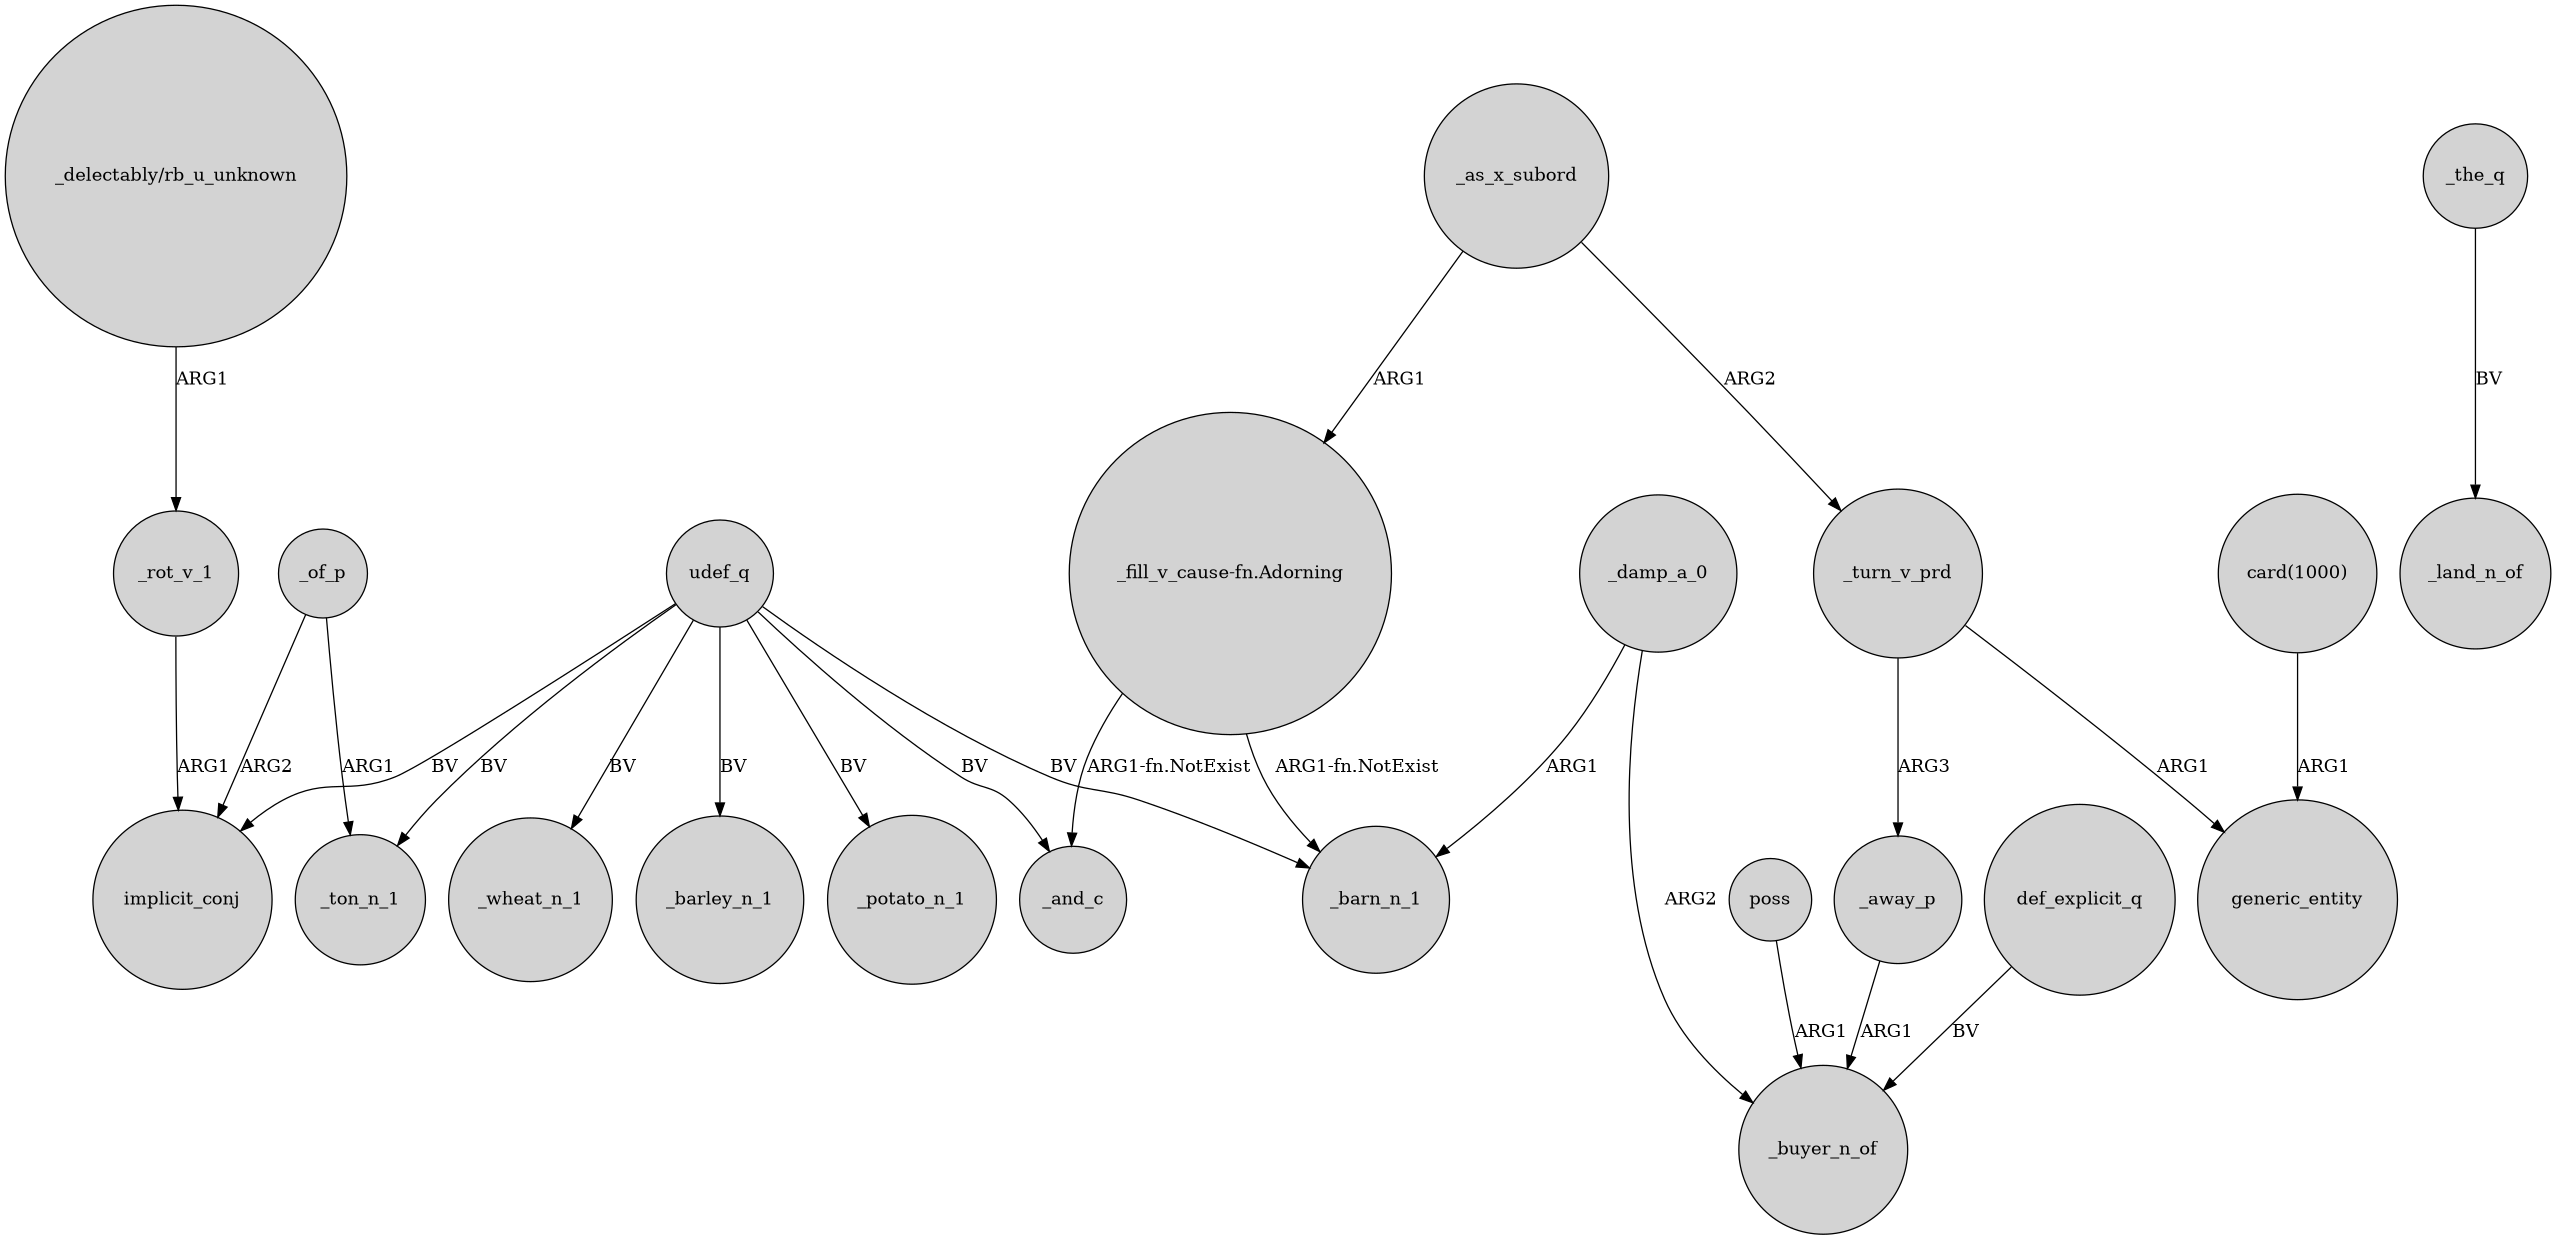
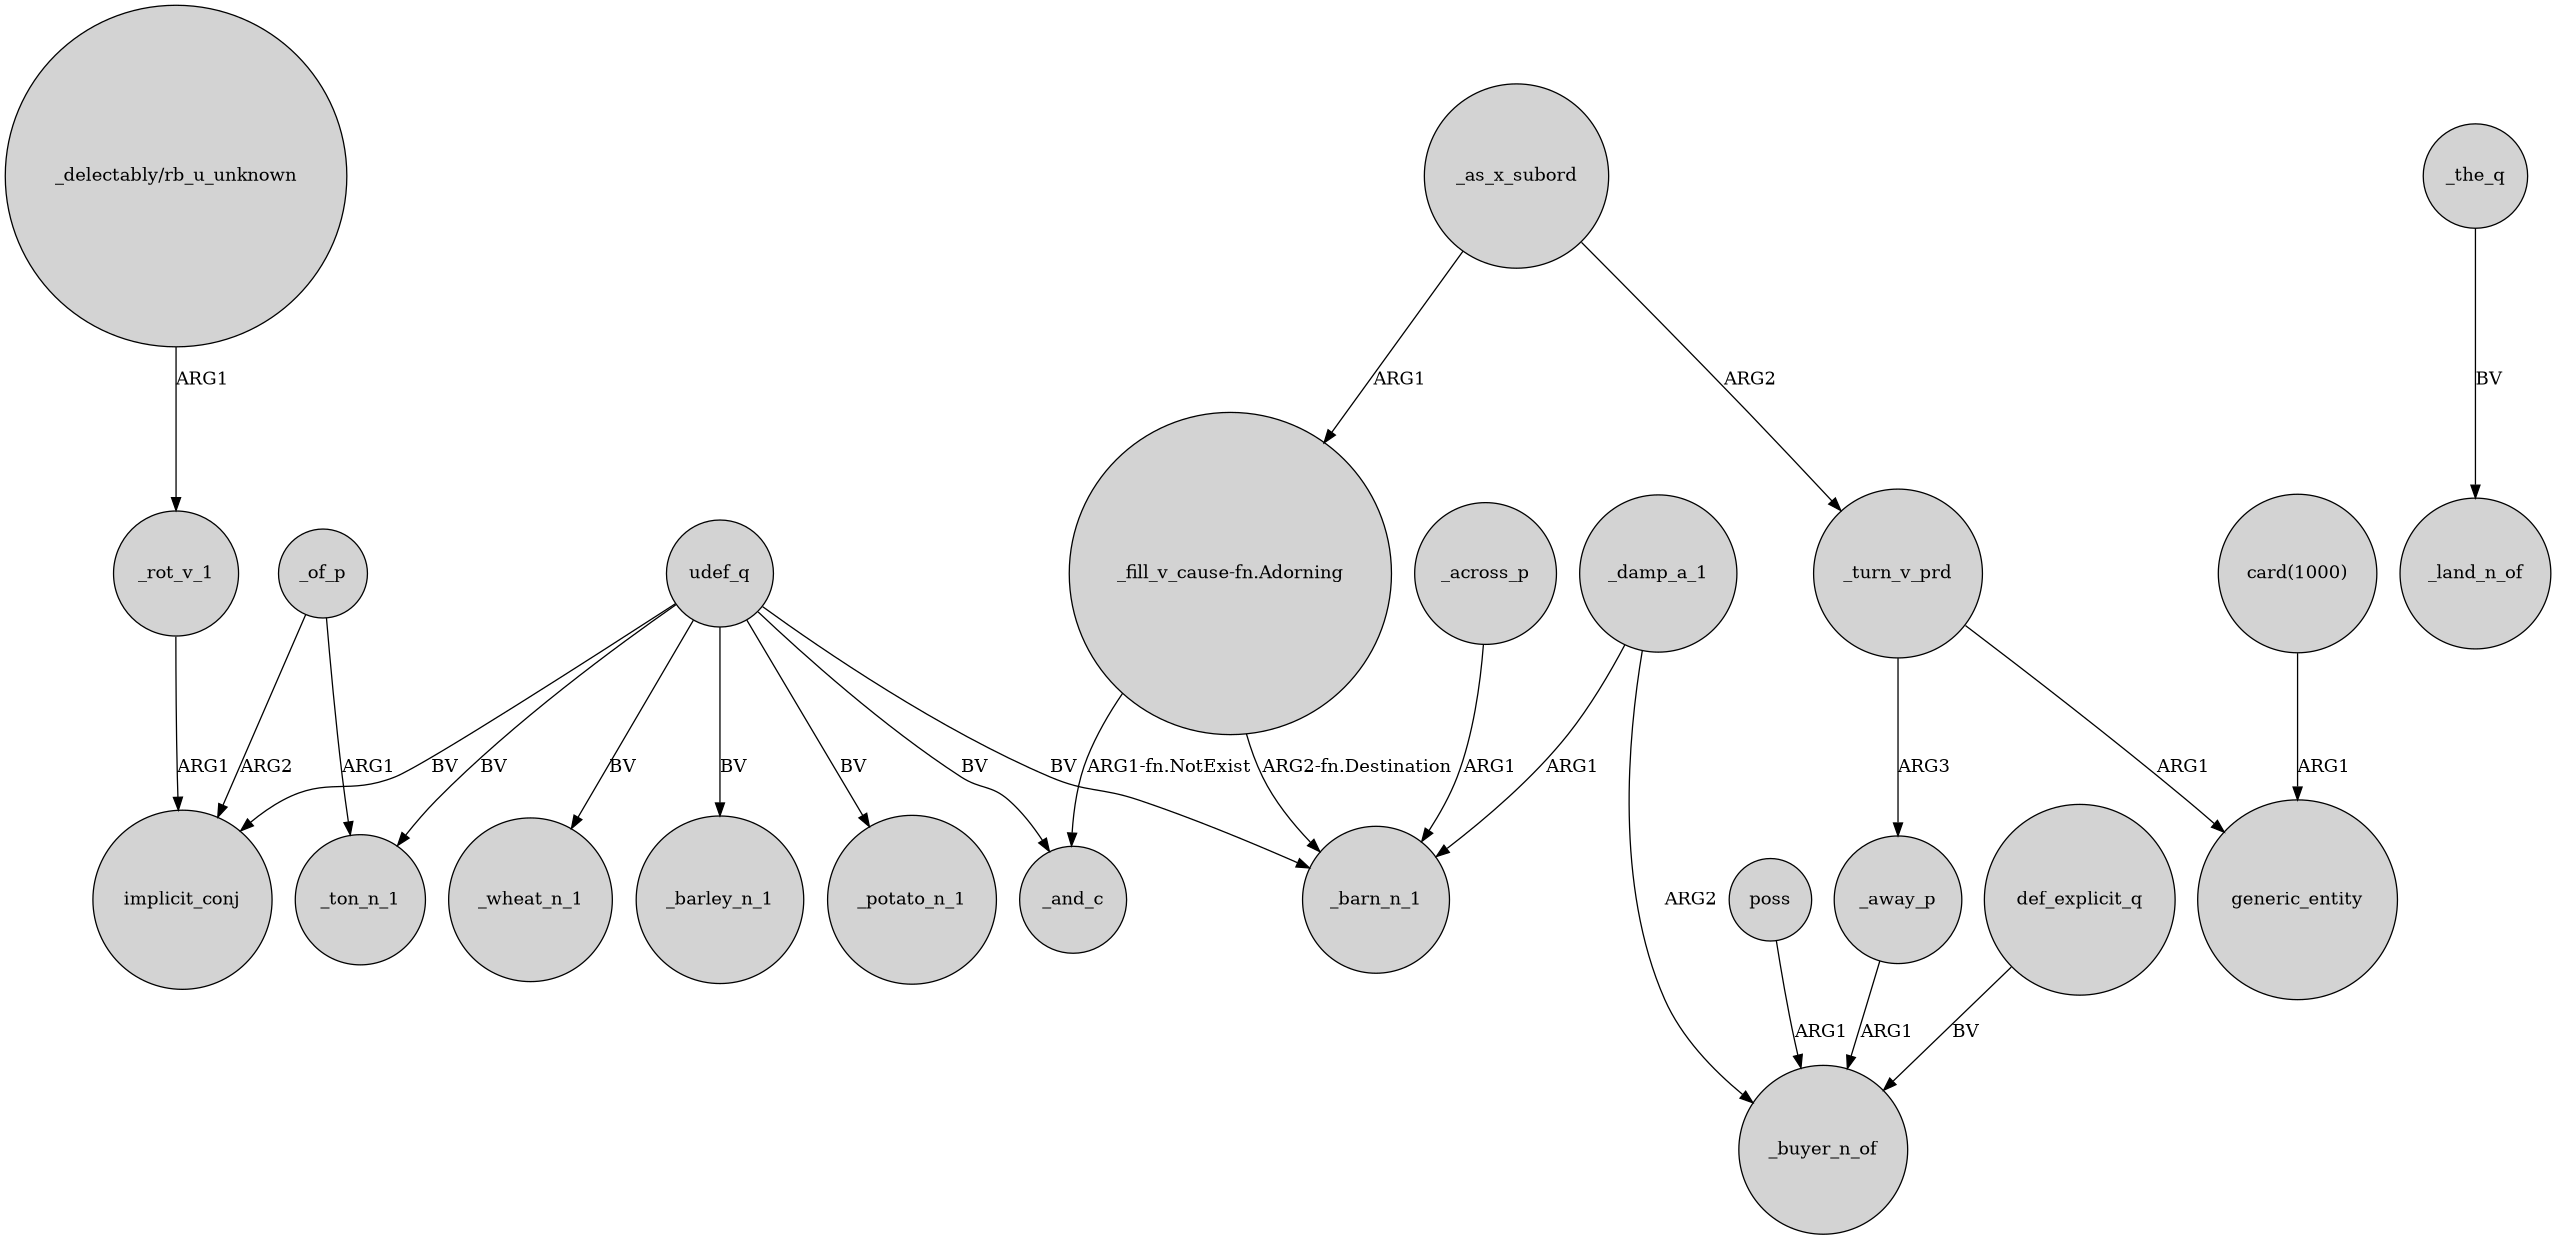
node "_across_p": added
node "_damp_a_0": label "_damp_a_0" -> "_damp_a_1"
edge "_fill_v_cause-fn.Adorning" -> "_barn_n_1": label "ARG1-fn.NotExist" -> "ARG2-fn.Destination"
